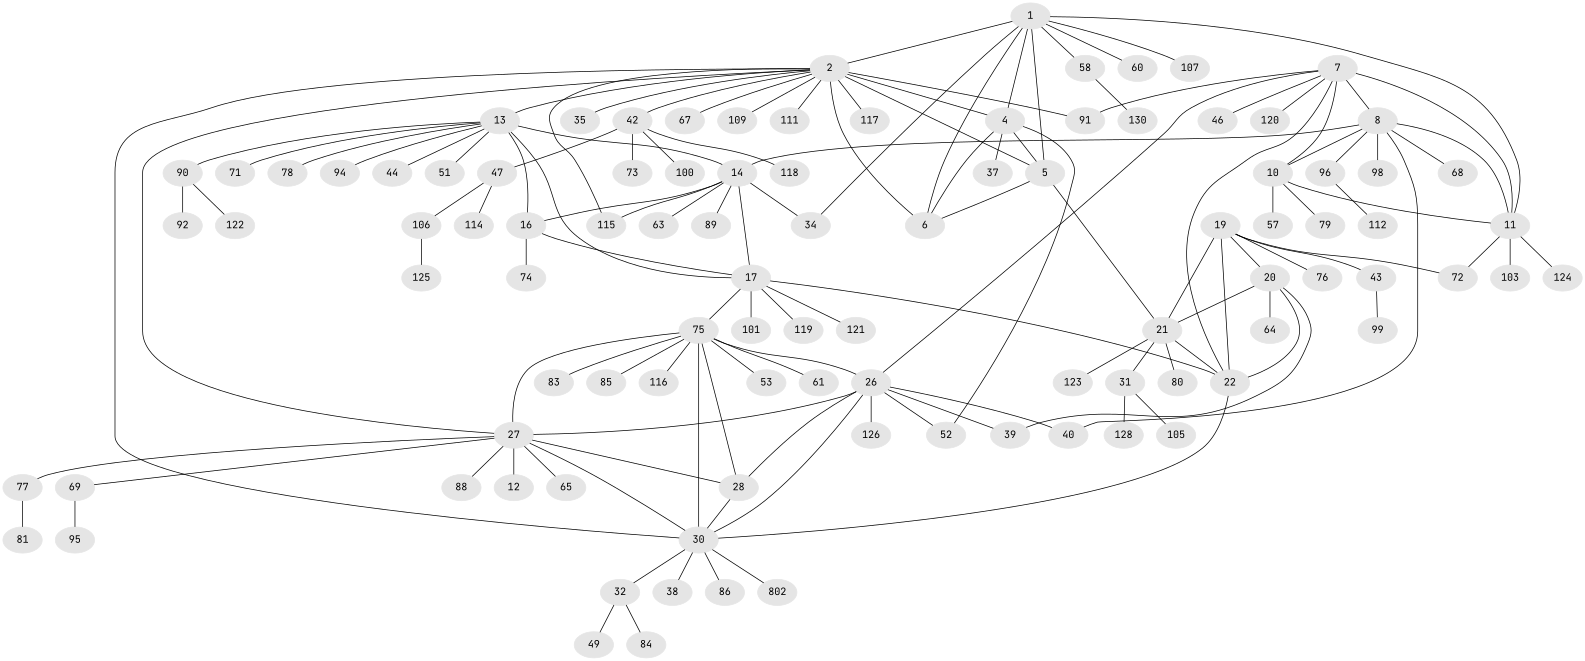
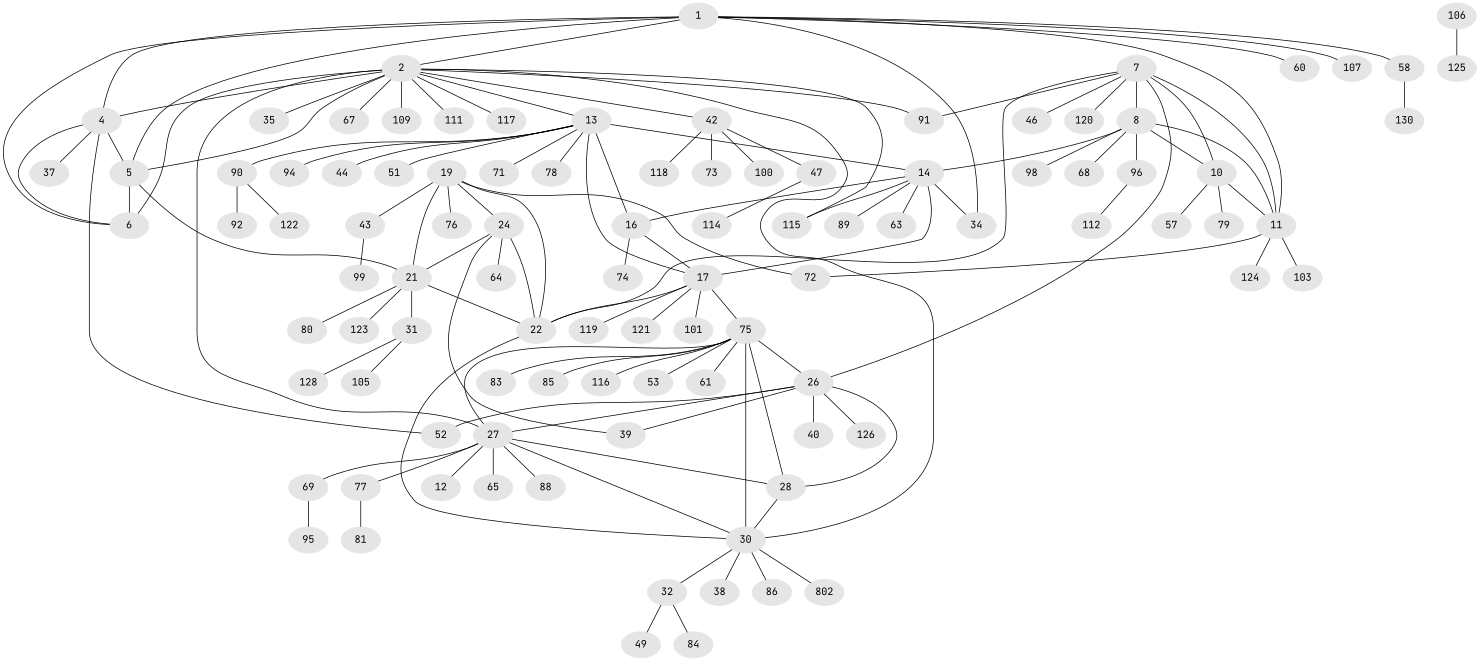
edge "47" -- "106": removed
node "20": label "20" -> "24"
edge "8" -- "40": removed
edge "26" -- "30": removed
